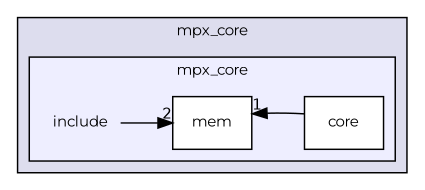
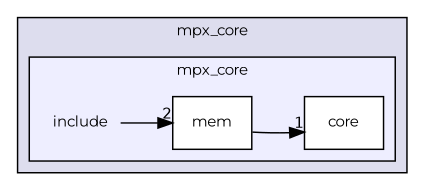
edge "core" -> "mem": reversed
